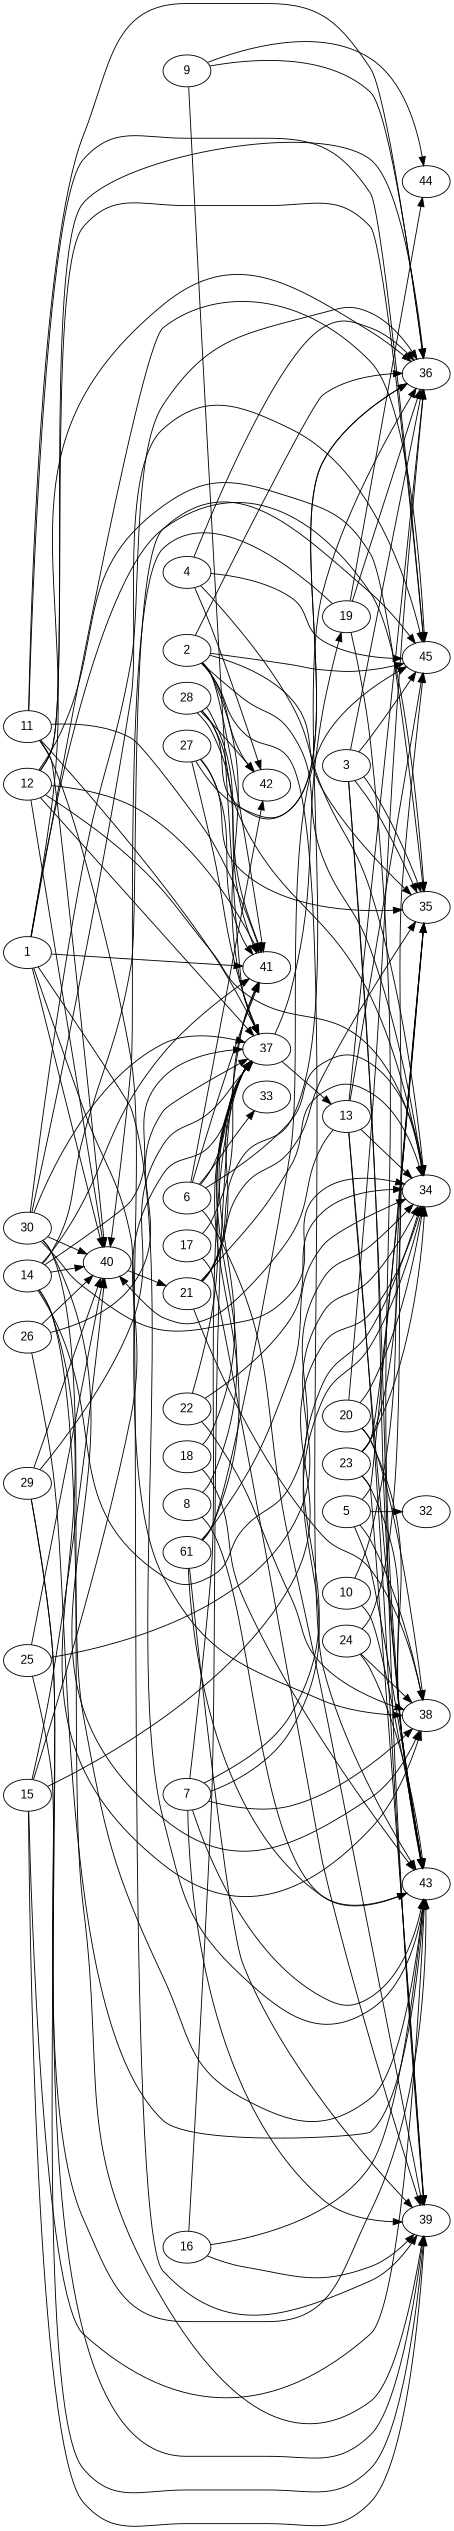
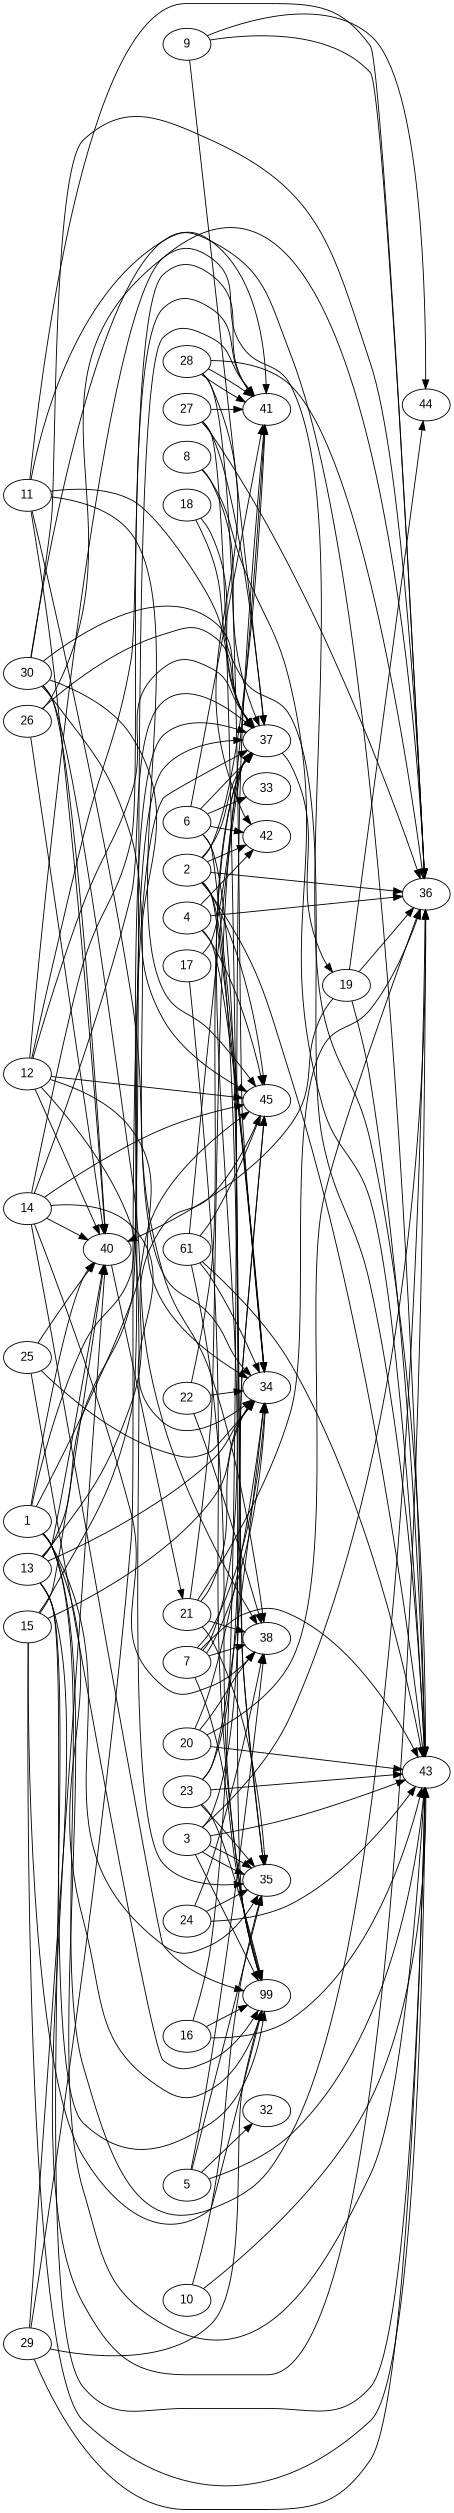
edge "37" -> "13": reversed
node "39": label "39" -> "99"
